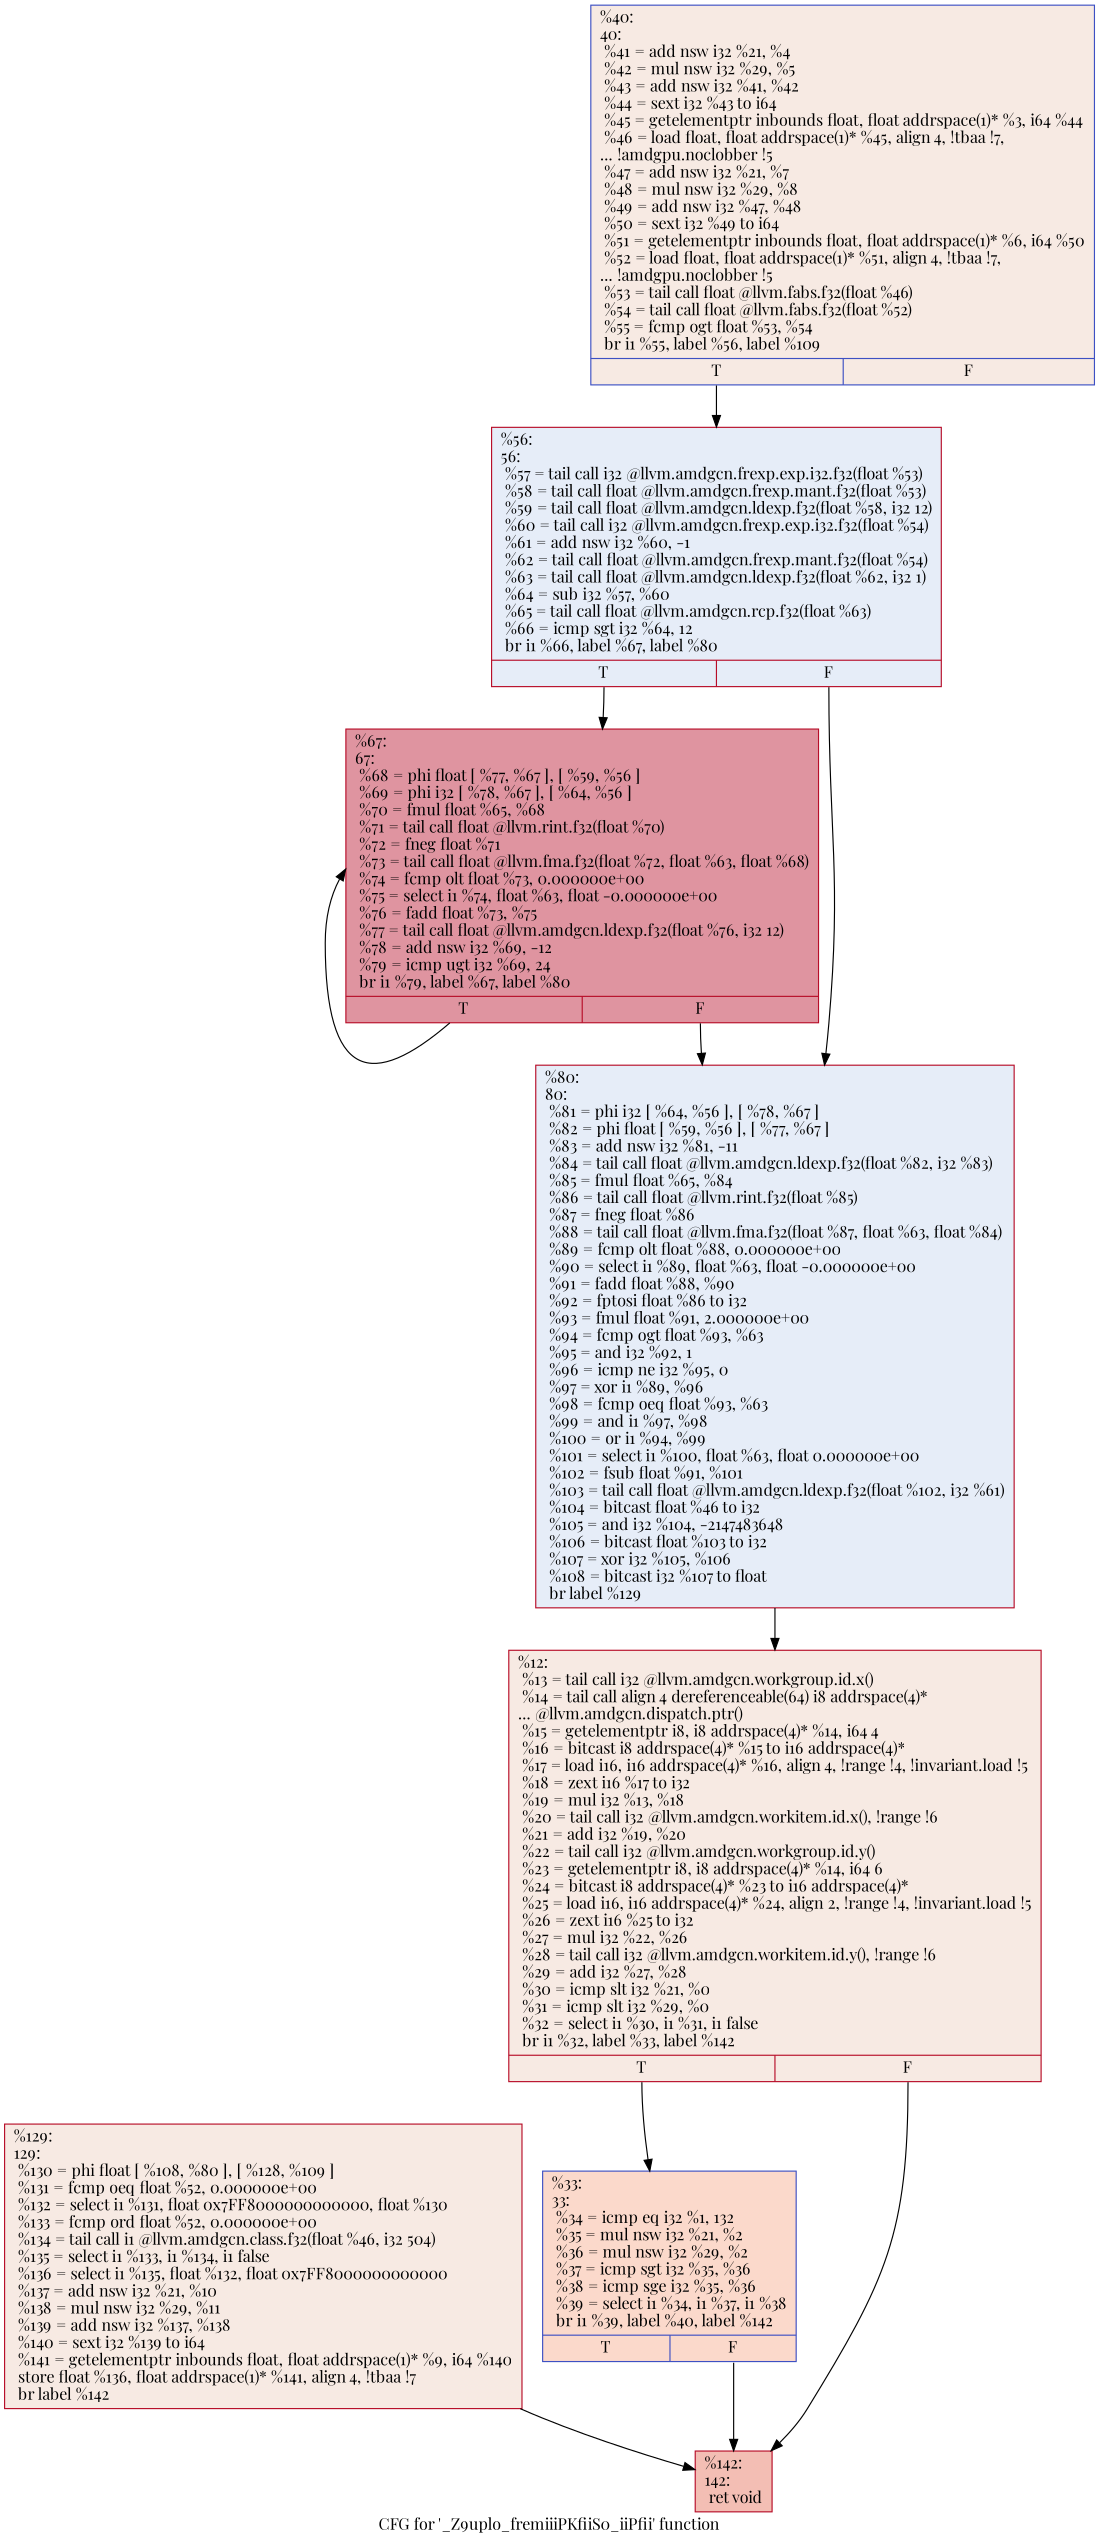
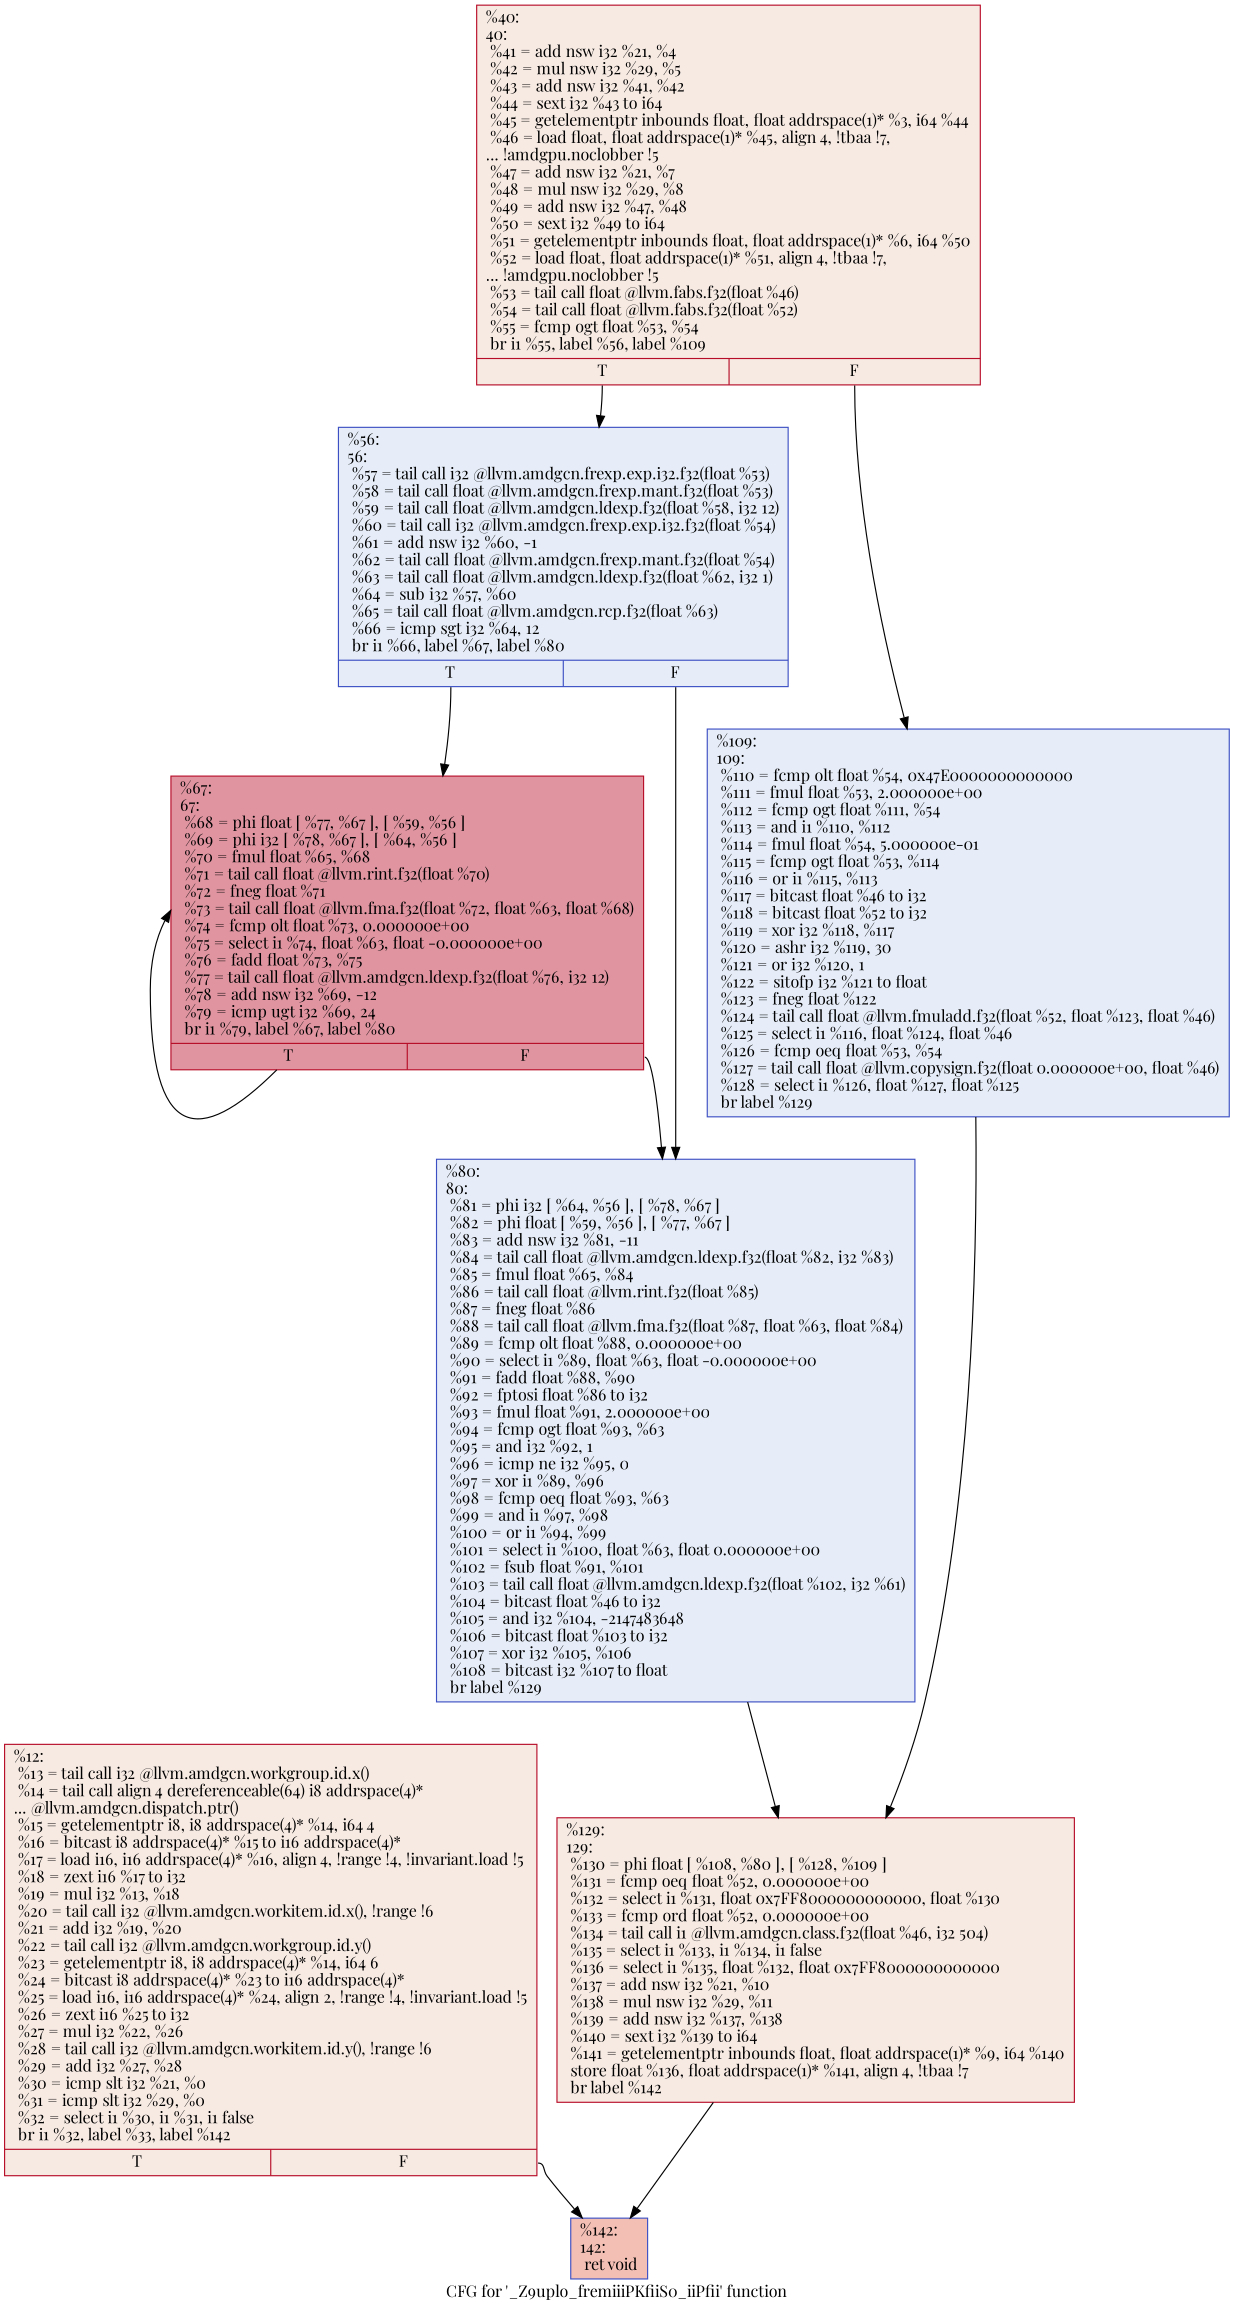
node "%40:": color #3d50c3ff -> #b70d28ff
node "%56:": color #b70d28ff -> #3d50c3ff
node "%109:": added
node "%80:": color #b70d28ff -> #3d50c3ff
edge "%80:" -> "%12:": now "%80:" -> "%129:"
node "%33:": removed
node "%142:": color #b70d28ff -> #3d50c3ff
